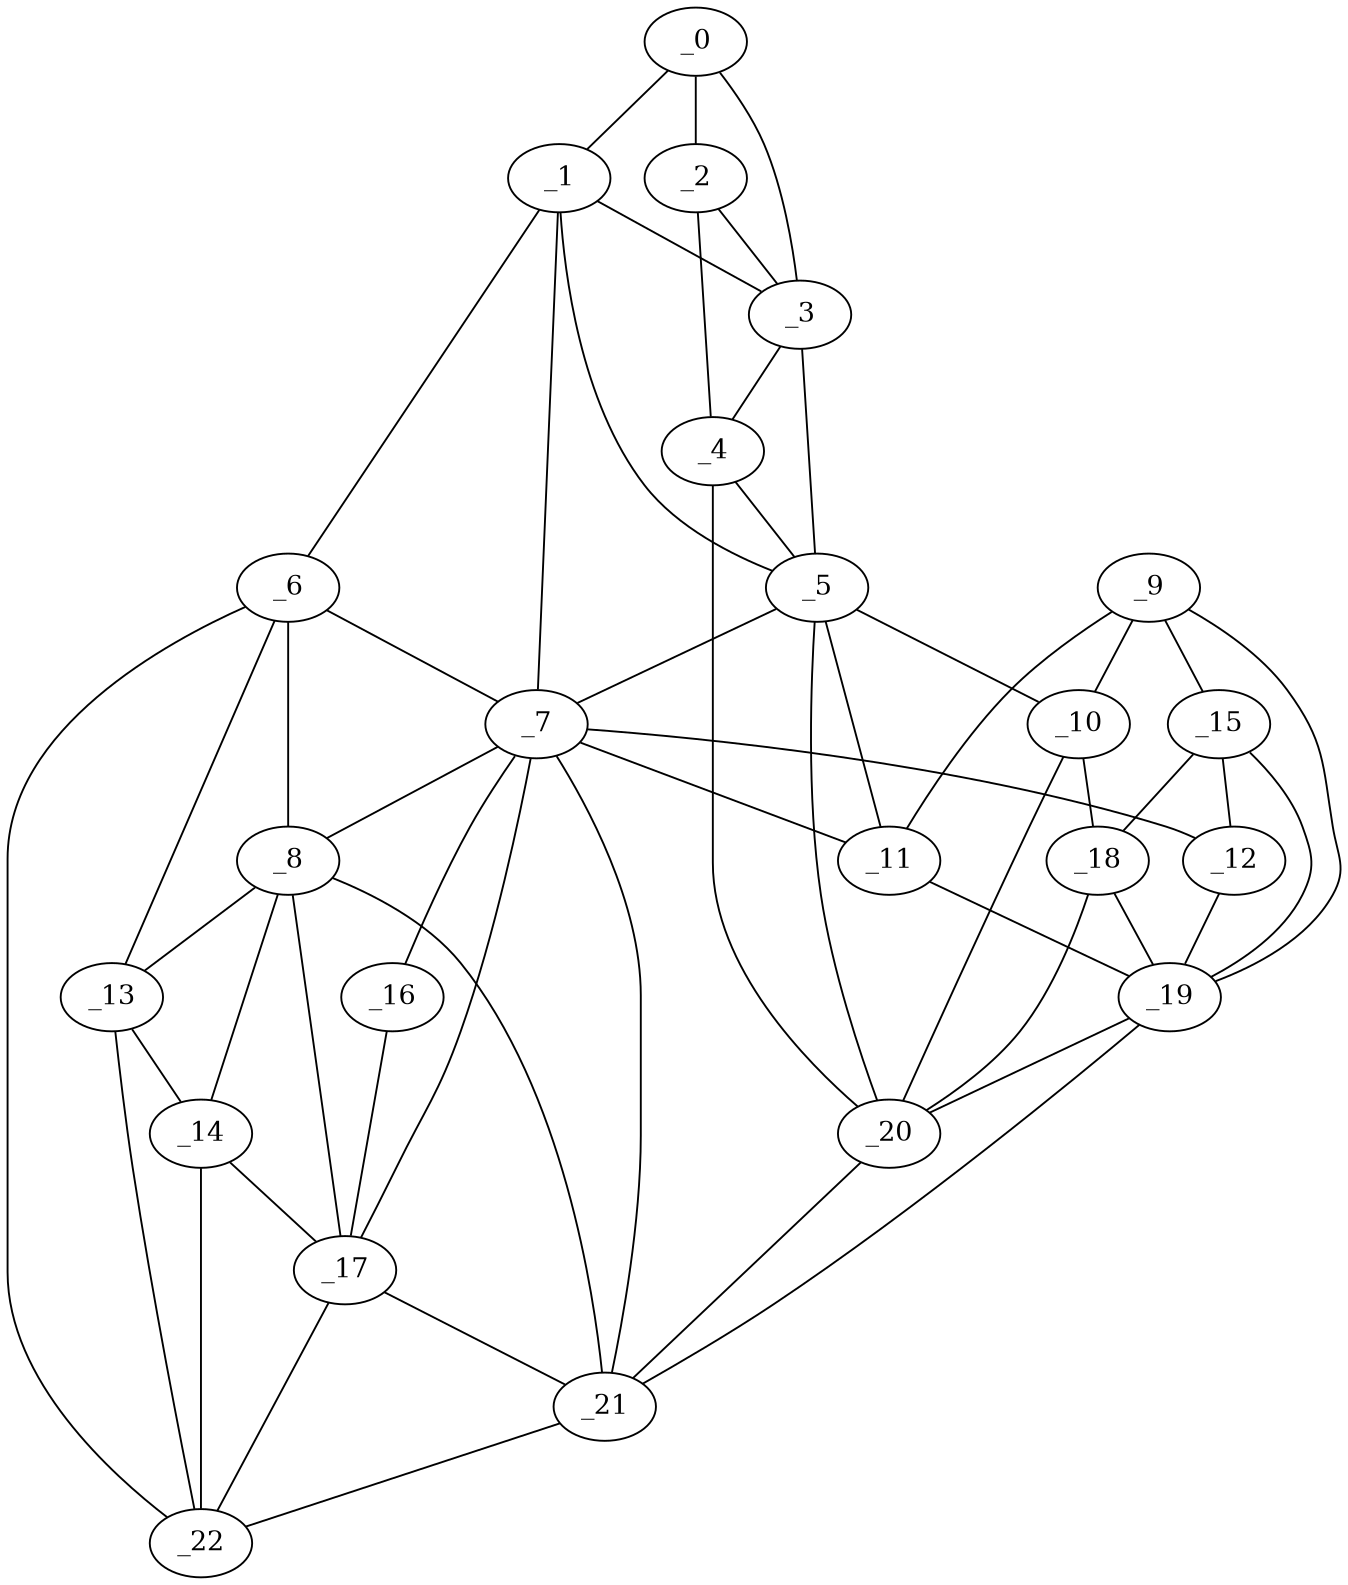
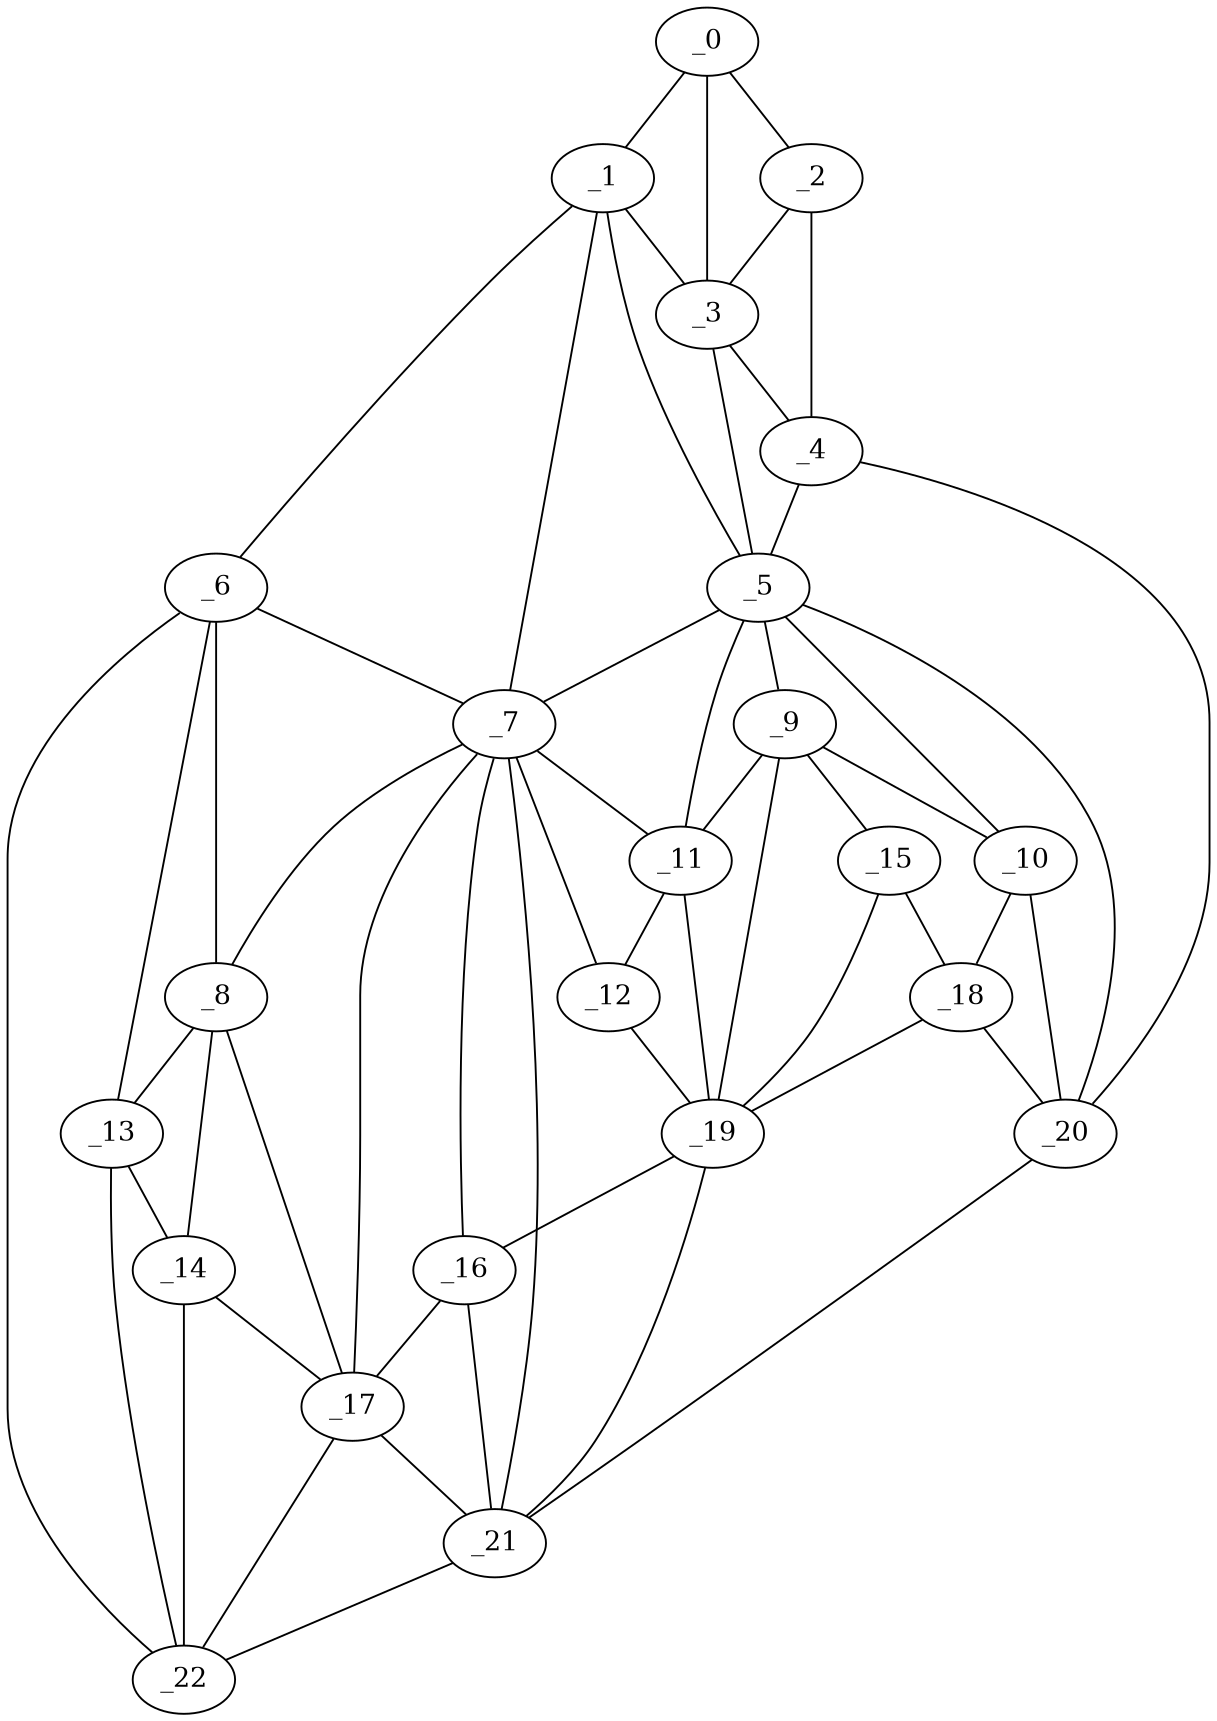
edge "_5" -- "_9": added
edge "_15" -- "_12": now "_11" -- "_12"
edge "_19" -- "_20": now "_19" -- "_16"
edge "_8" -- "_21": now "_16" -- "_21"
